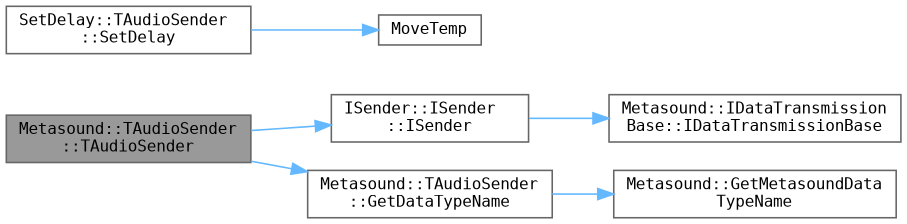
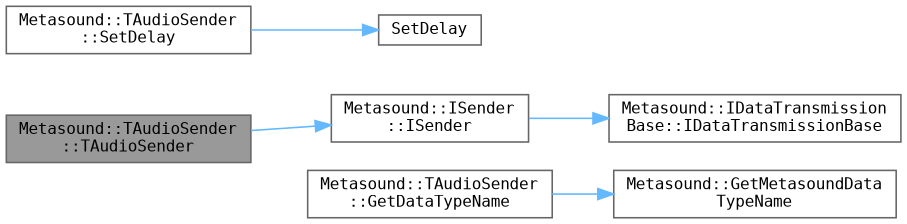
node "SetDelay::TAudioSender ::SetDelay": label "SetDelay::TAudioSender ::SetDelay" -> "Metasound::TAudioSender ::SetDelay"
node "MoveTemp": label "MoveTemp" -> "SetDelay"
node "ISender::ISender ::ISender": label "ISender::ISender ::ISender" -> "Metasound::ISender ::ISender"
edge "Metasound::TAudioSender ::TAudioSender" -> "Metasound::TAudioSender ::GetDataTypeName": removed
